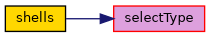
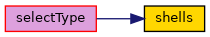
edge "shells" -> "selectType": reversed
